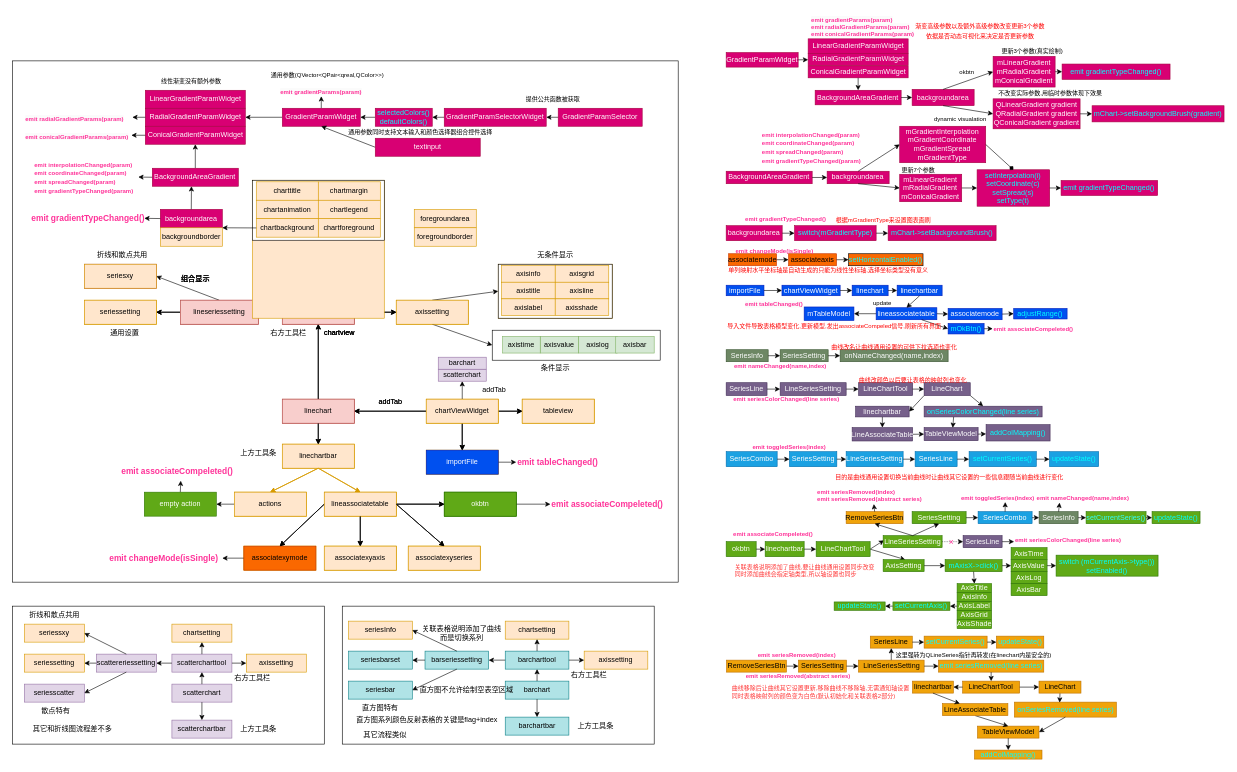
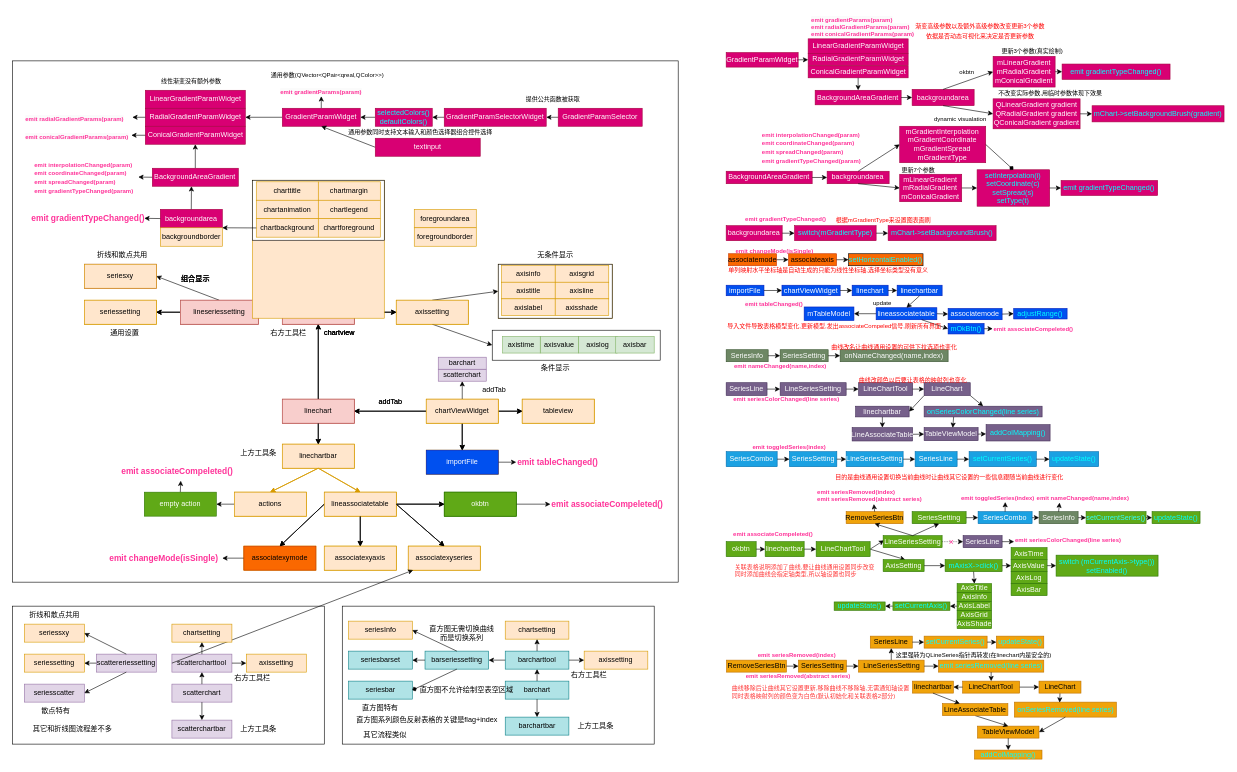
node "关联表格说明添加了曲线 而是切换系列": label "关联表格说明添加了曲线 而是切换系列" -> "直方图无需切换曲线 而是切换系列"
edge "scattercharttool" -> "scattereriessetting": now "scattercharttool" -> "associatexyseries"
edge "barseriessetting" -> "seriesbar": arrowhead classic -> diamond
